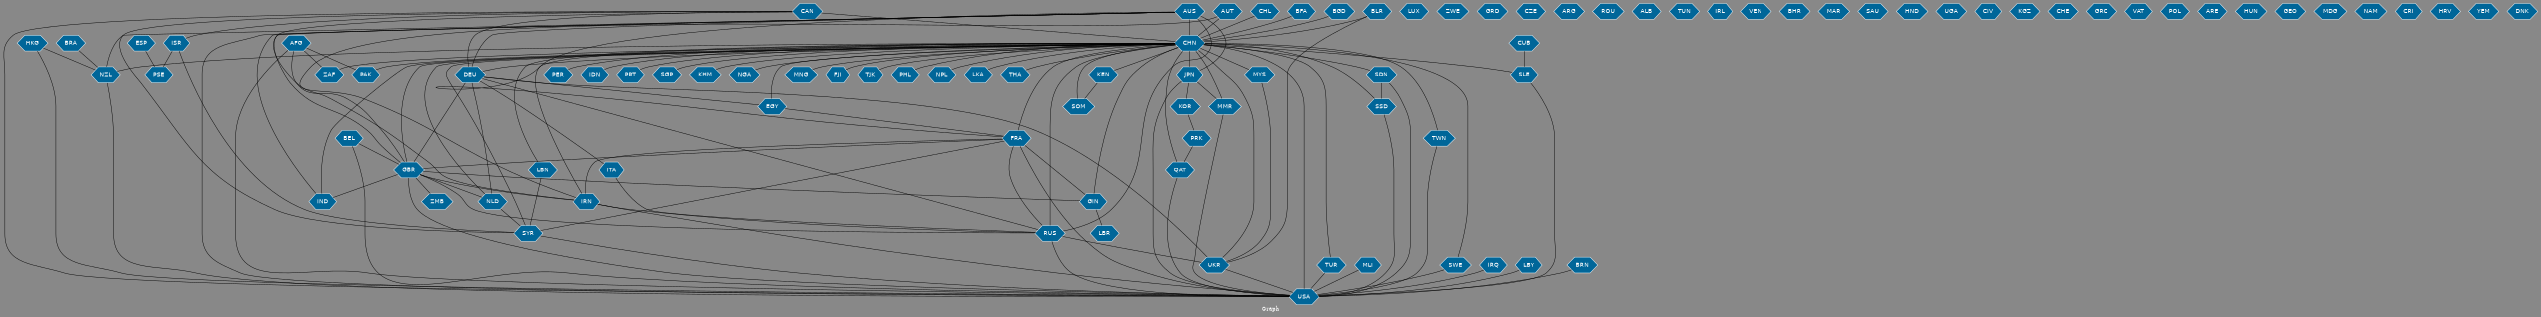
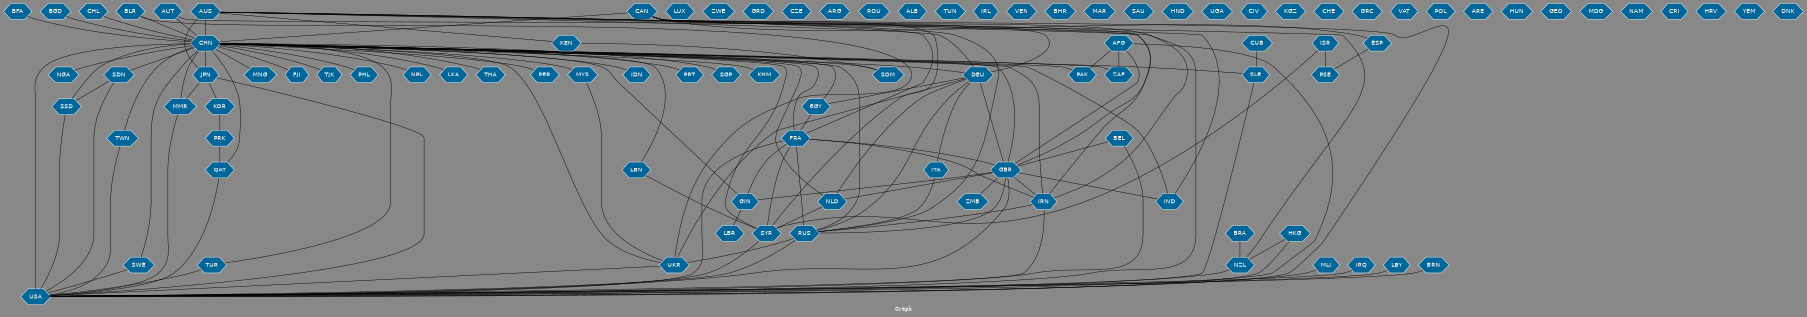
edge "CAN" -- "ISR": now "CAN" -- "ESP"
edge "CHN" -- "NZL": removed
edge "CHN" -- "KEN": now "AUS" -- "KEN"
